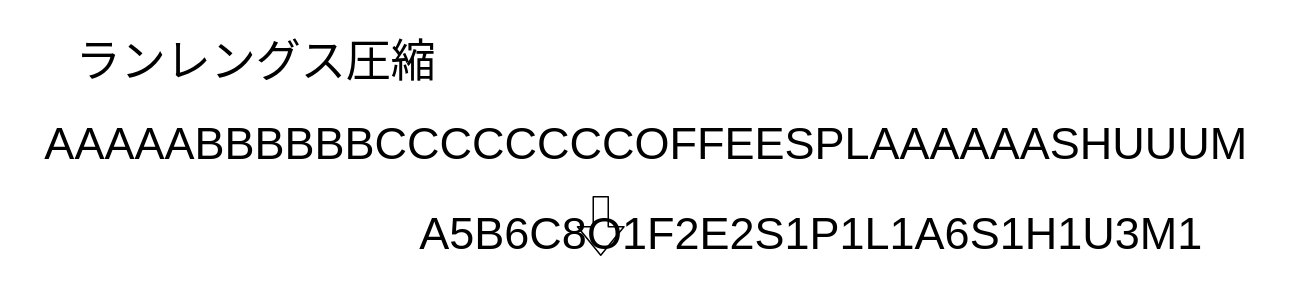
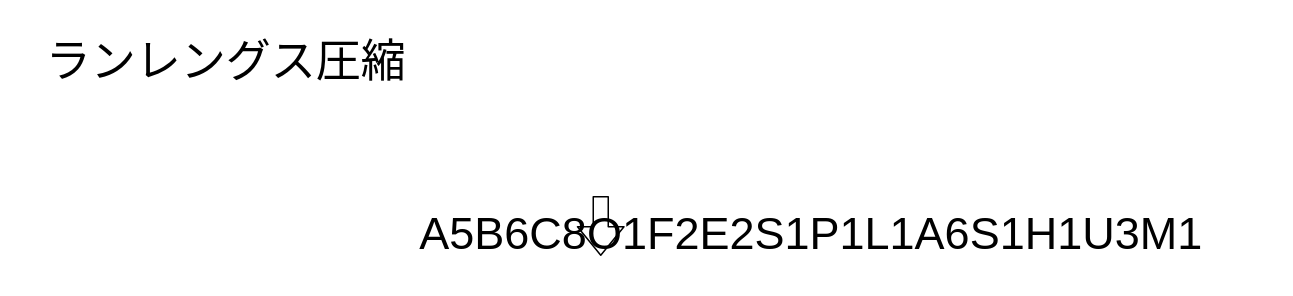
node "ランレングス圧縮": moved (256, 61) -> (226, 61)
node "AAAAABBBBBBCCCCCCCCOFFEESPLAAAAAASHUUUM": removed
